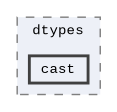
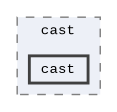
cluster "dtypes": label "dtypes" -> "cast"
